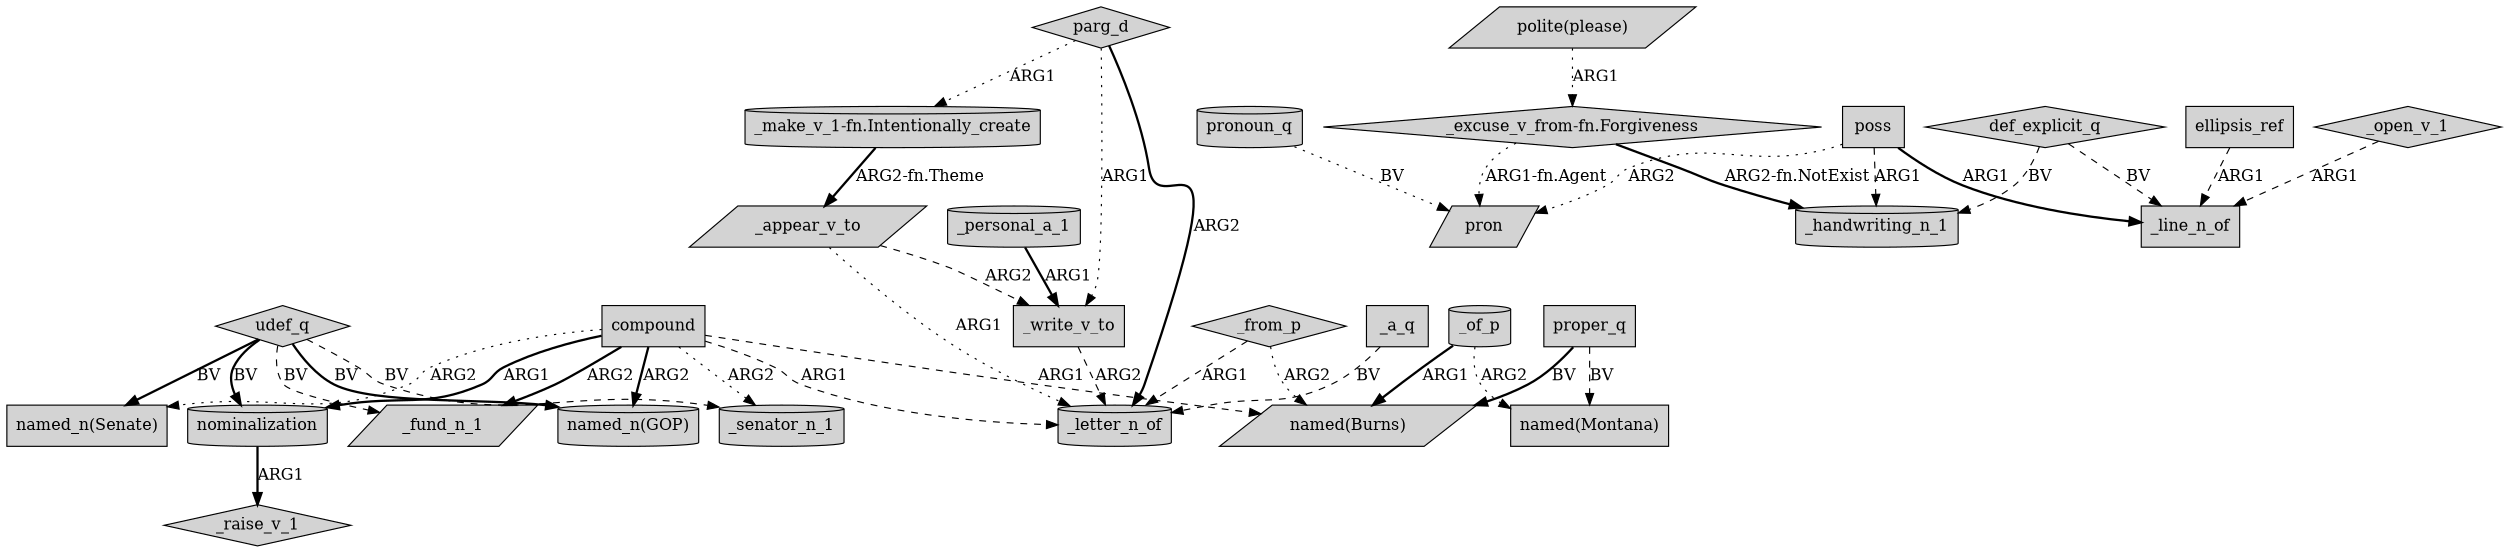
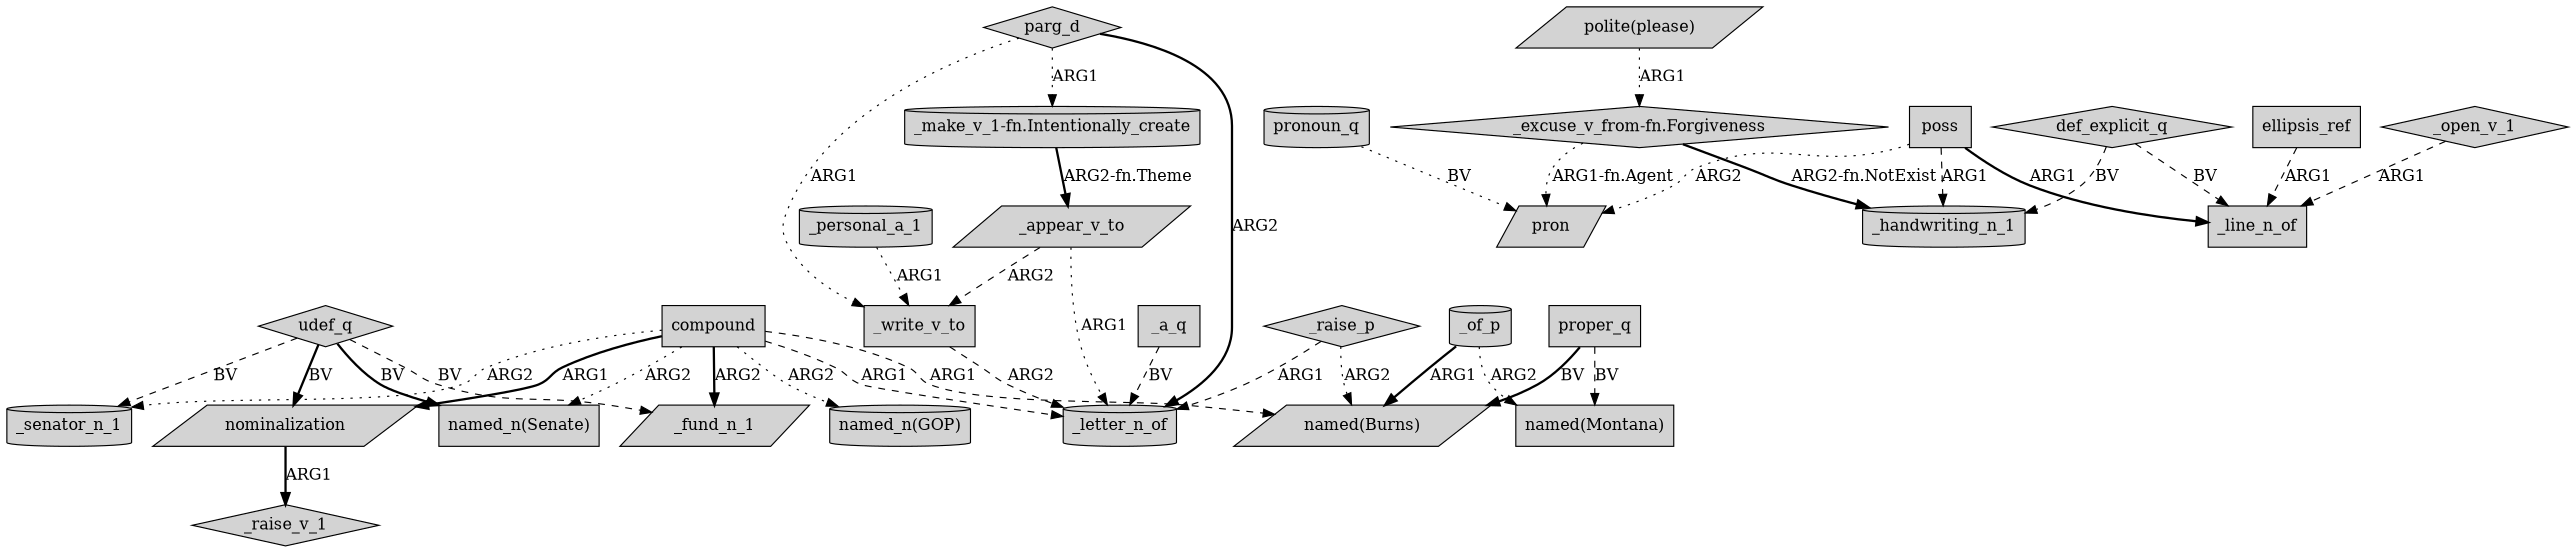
edge "_personal_a_1" -> "_write_v_to": style bold -> dotted
node "_from_p": label "_from_p" -> "_raise_p"
edge "compound" -> "named_n(GOP)": style bold -> dotted
edge "udef_q" -> "named_n(GOP)": removed, label "BV"
node "nominalization": shape cylinder -> parallelogram
